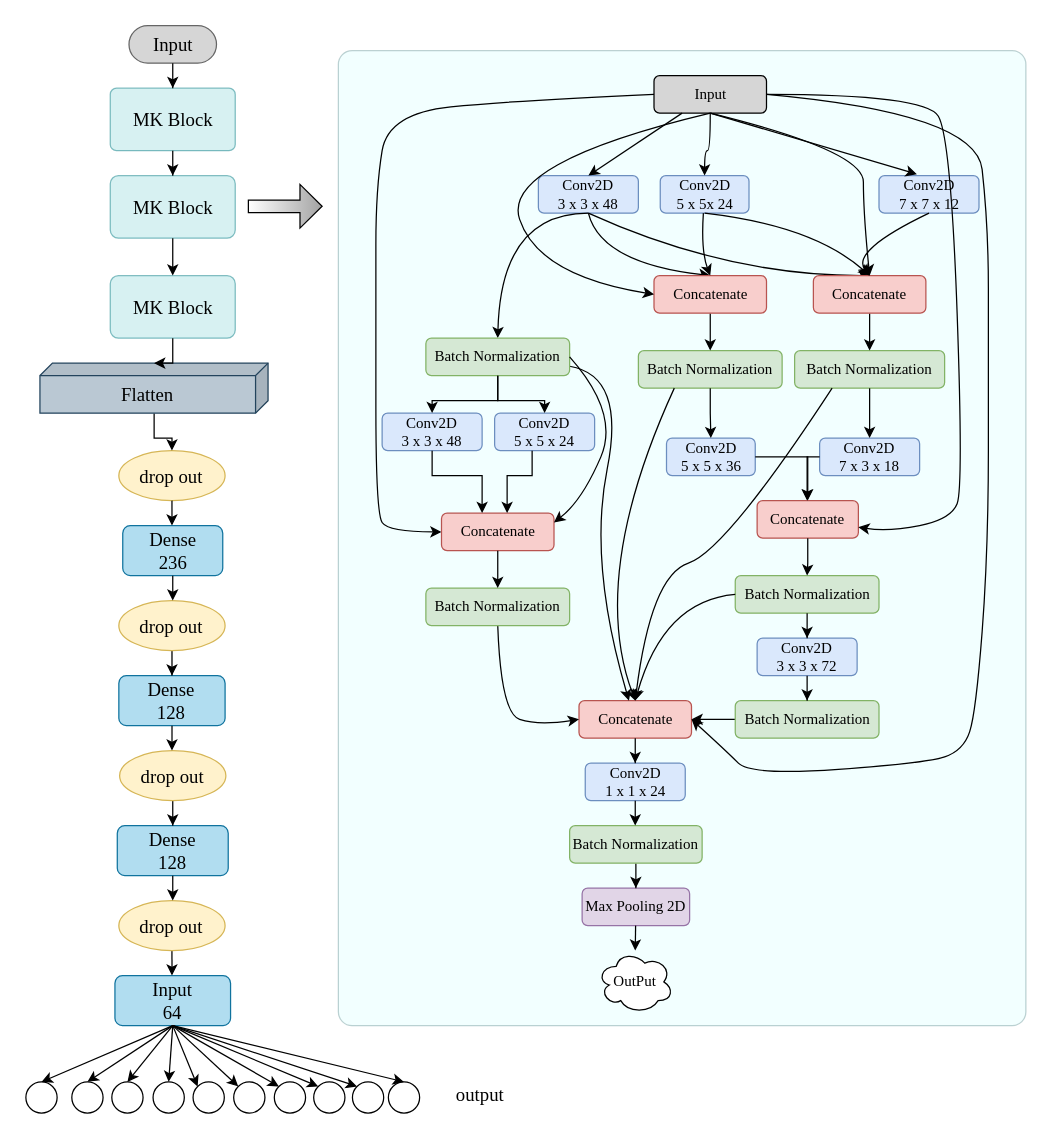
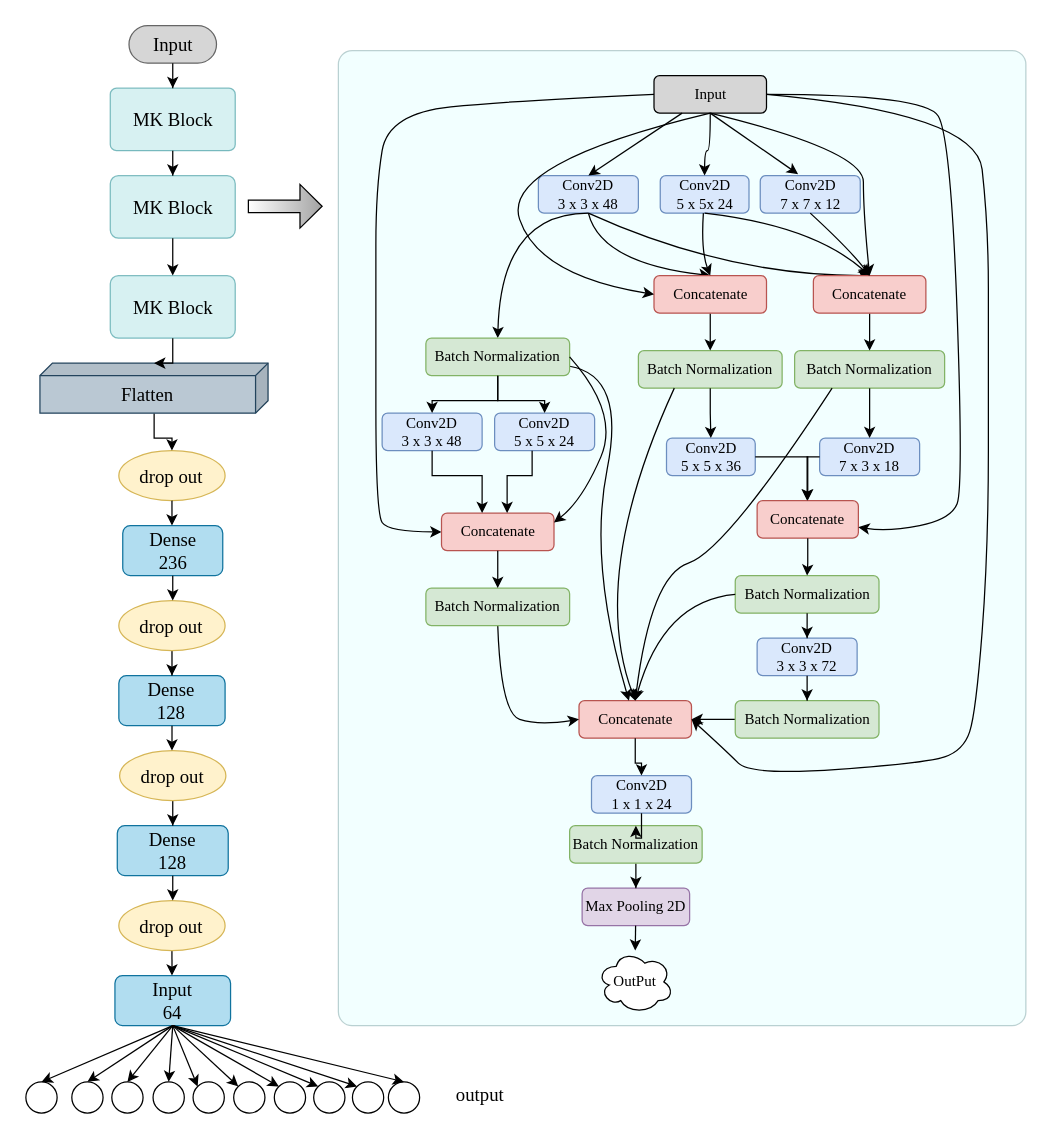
node "Conv2D 7 x 7 x 12": moved (929, 194) -> (810, 194)
node "Conv2D 1 x 1 x 24": moved (635, 782) -> (641, 794)
